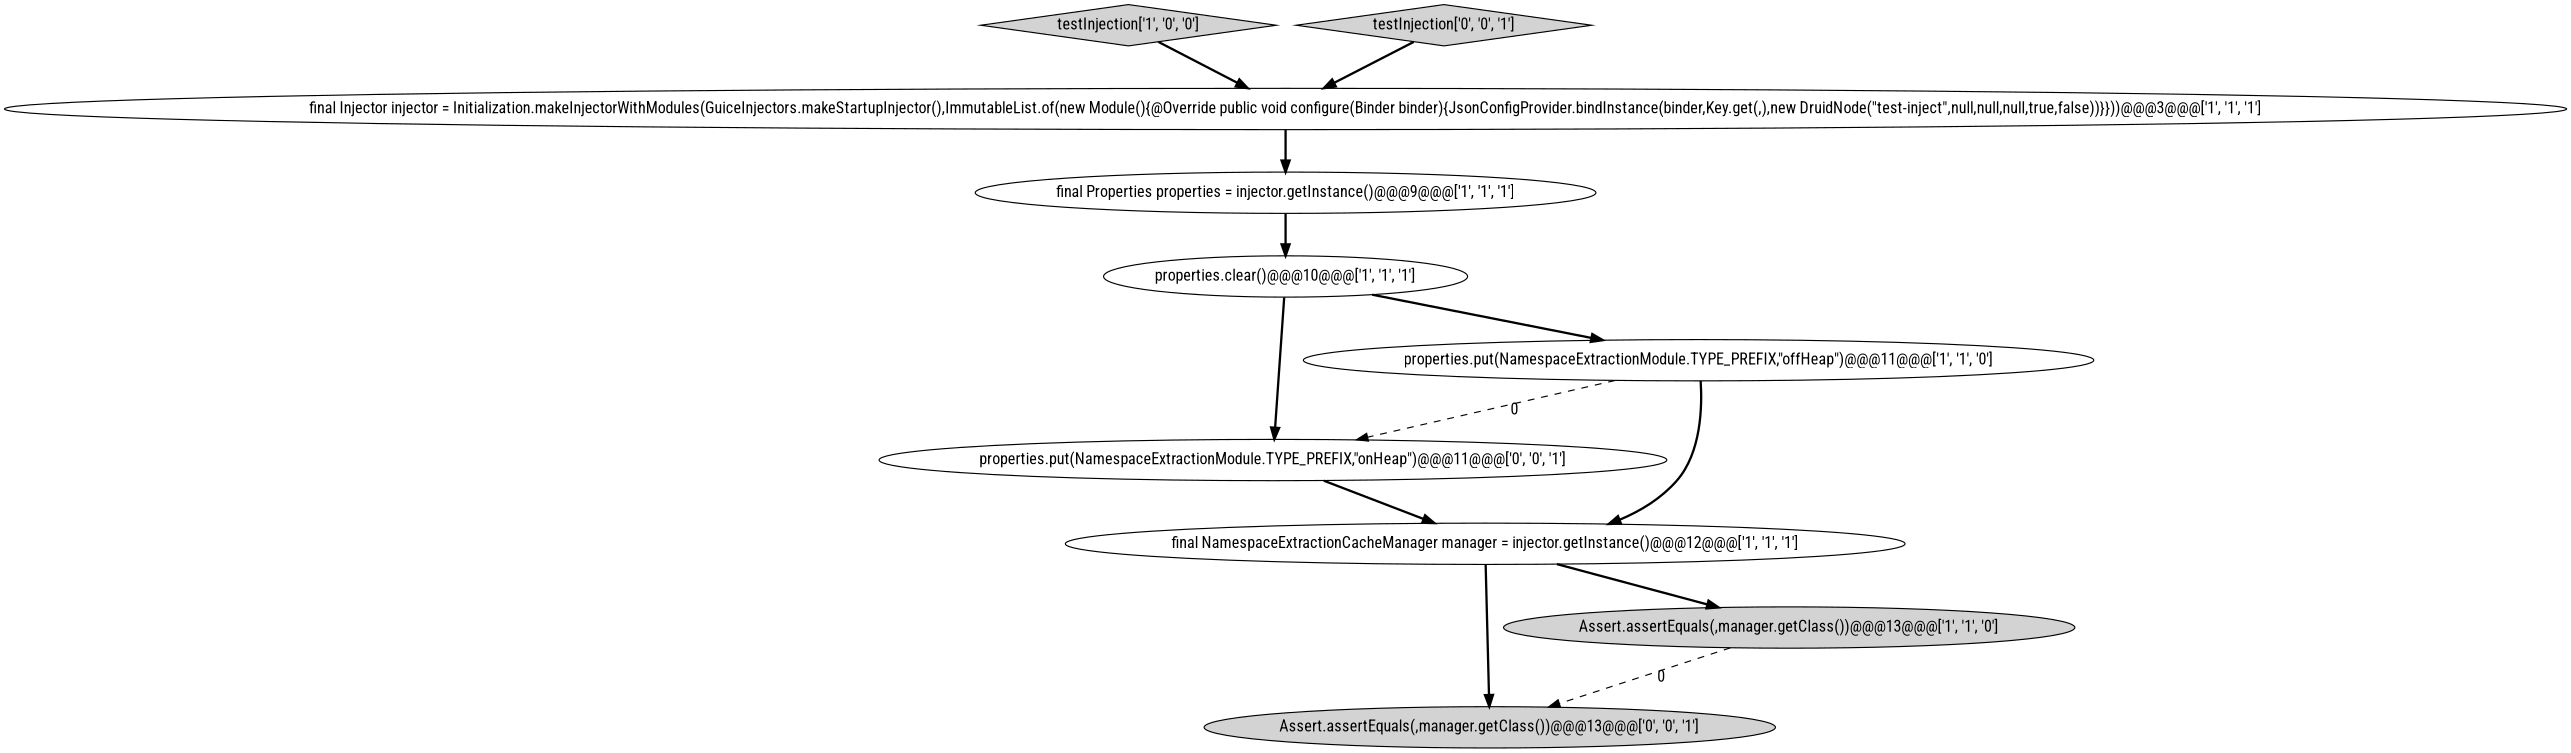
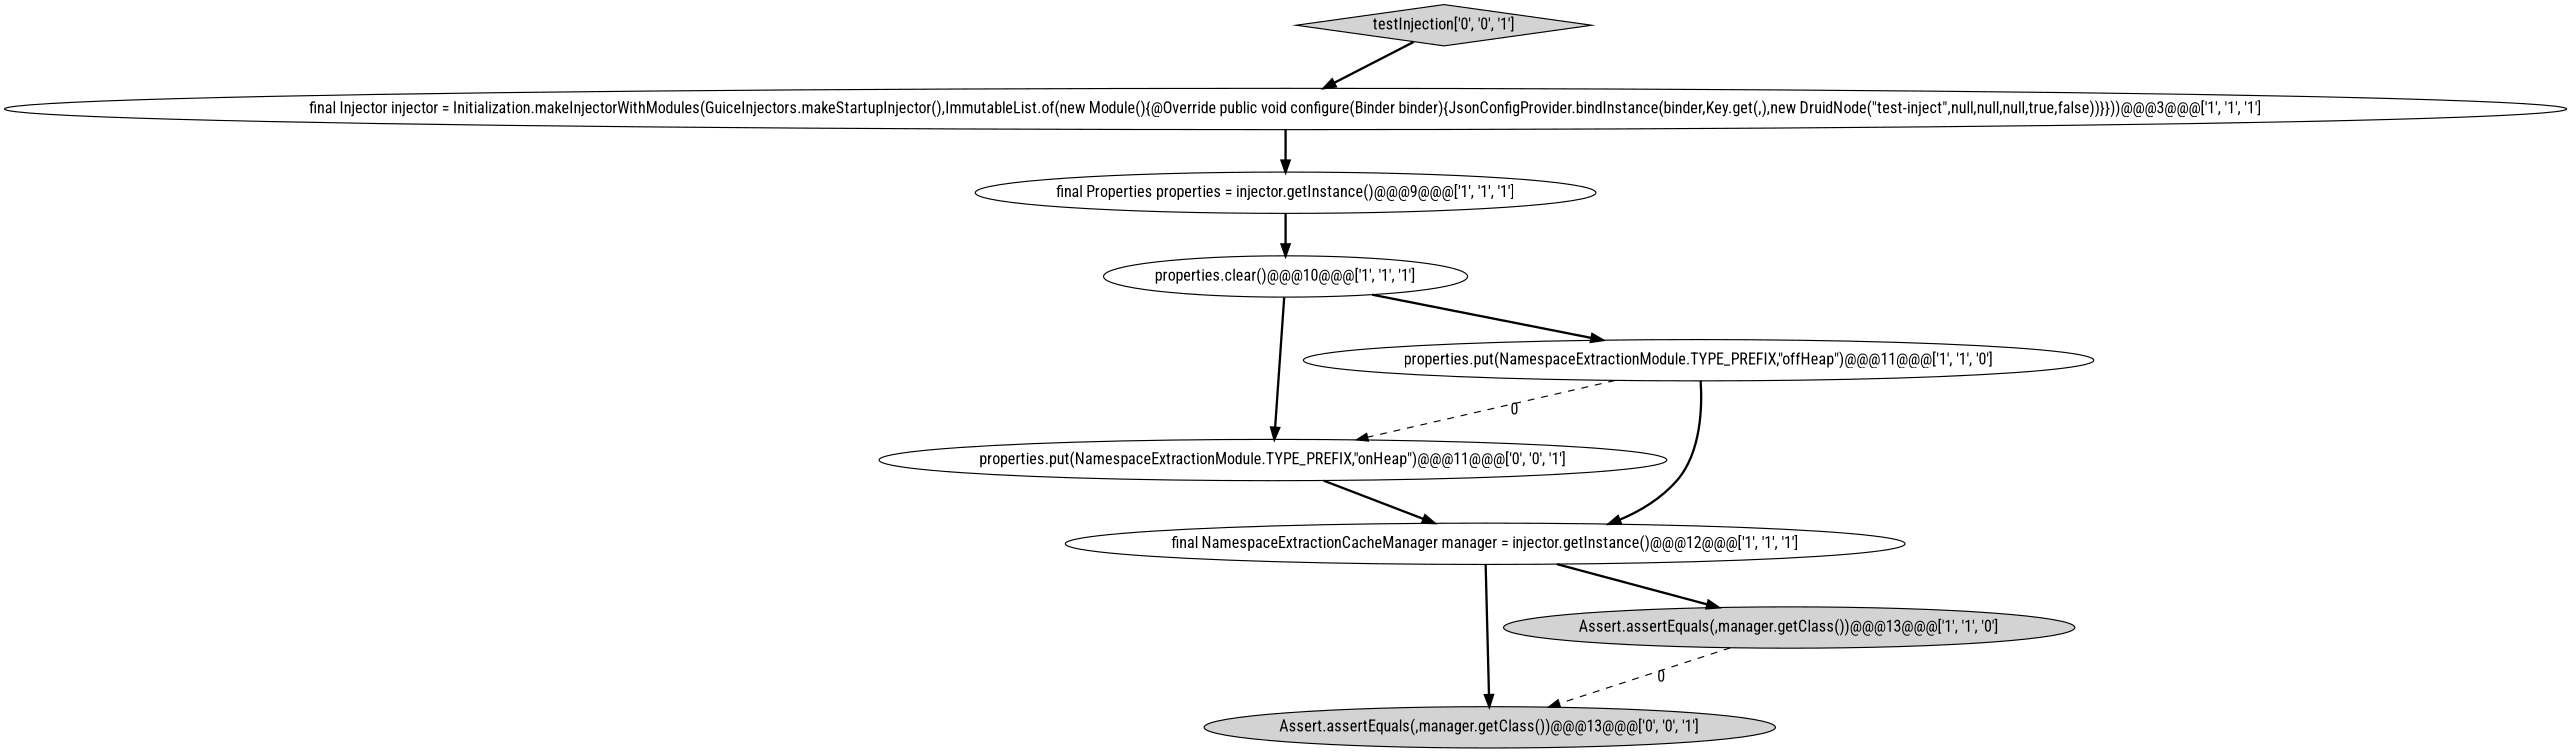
node "testInjection['1', '0', '0']": removed
